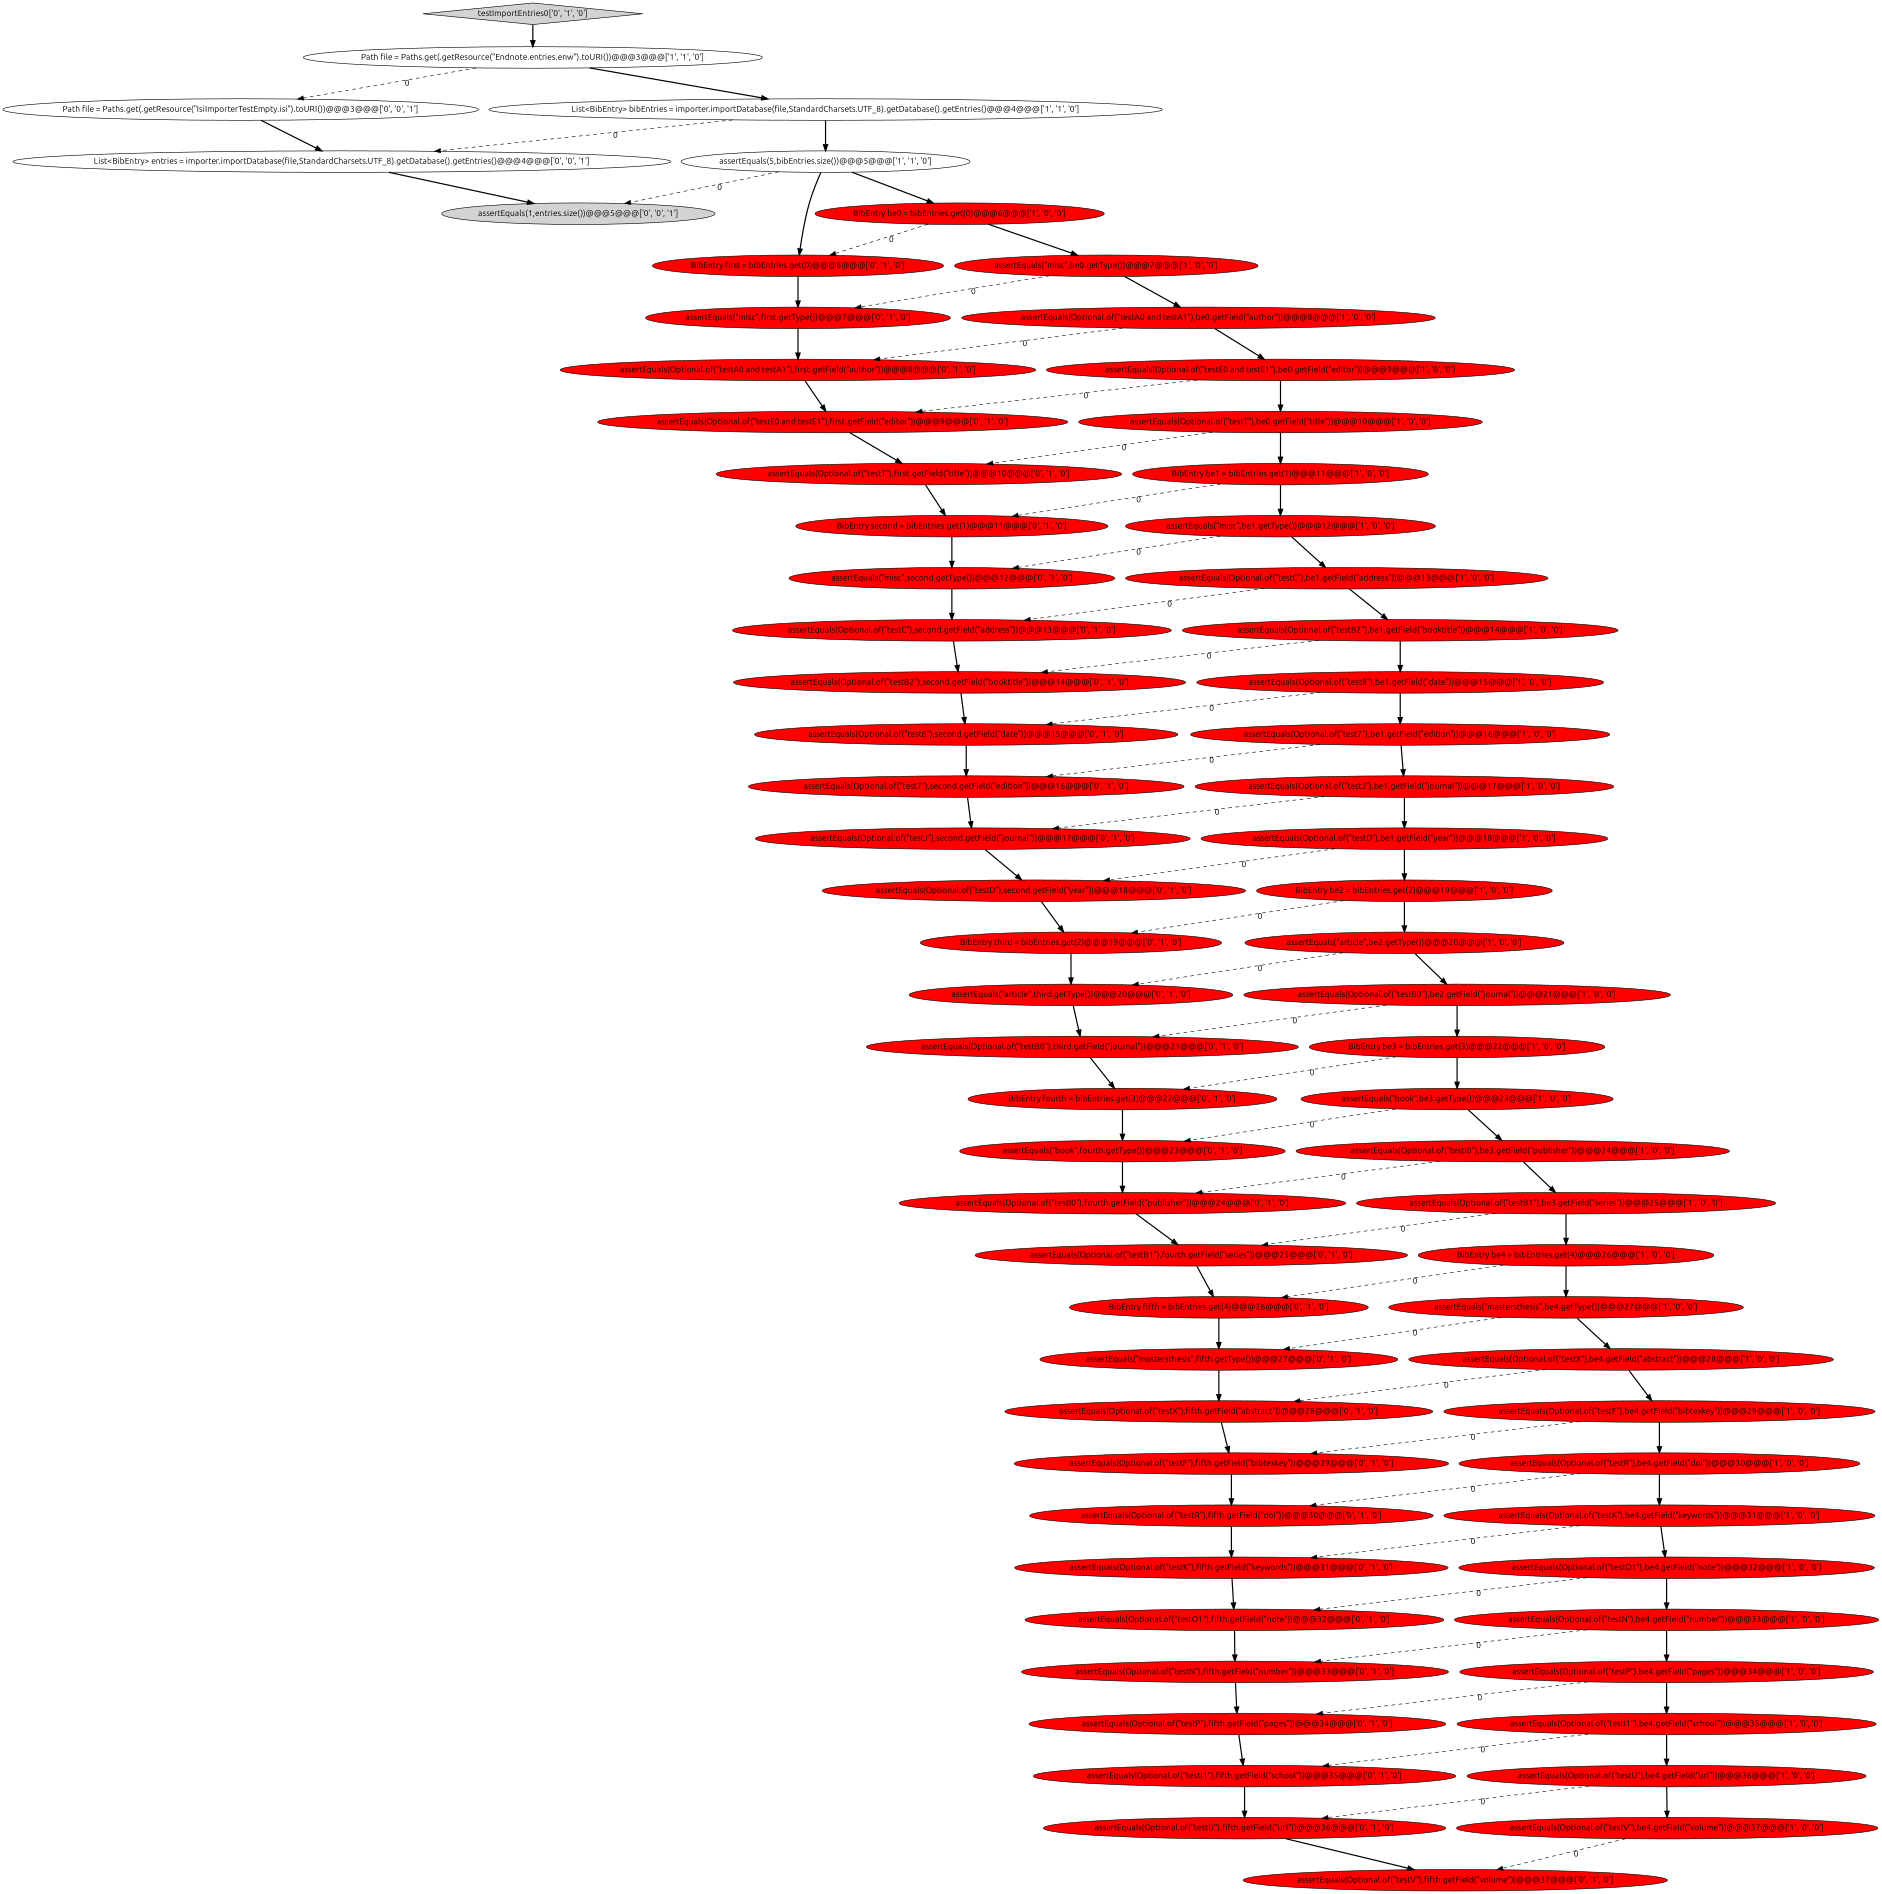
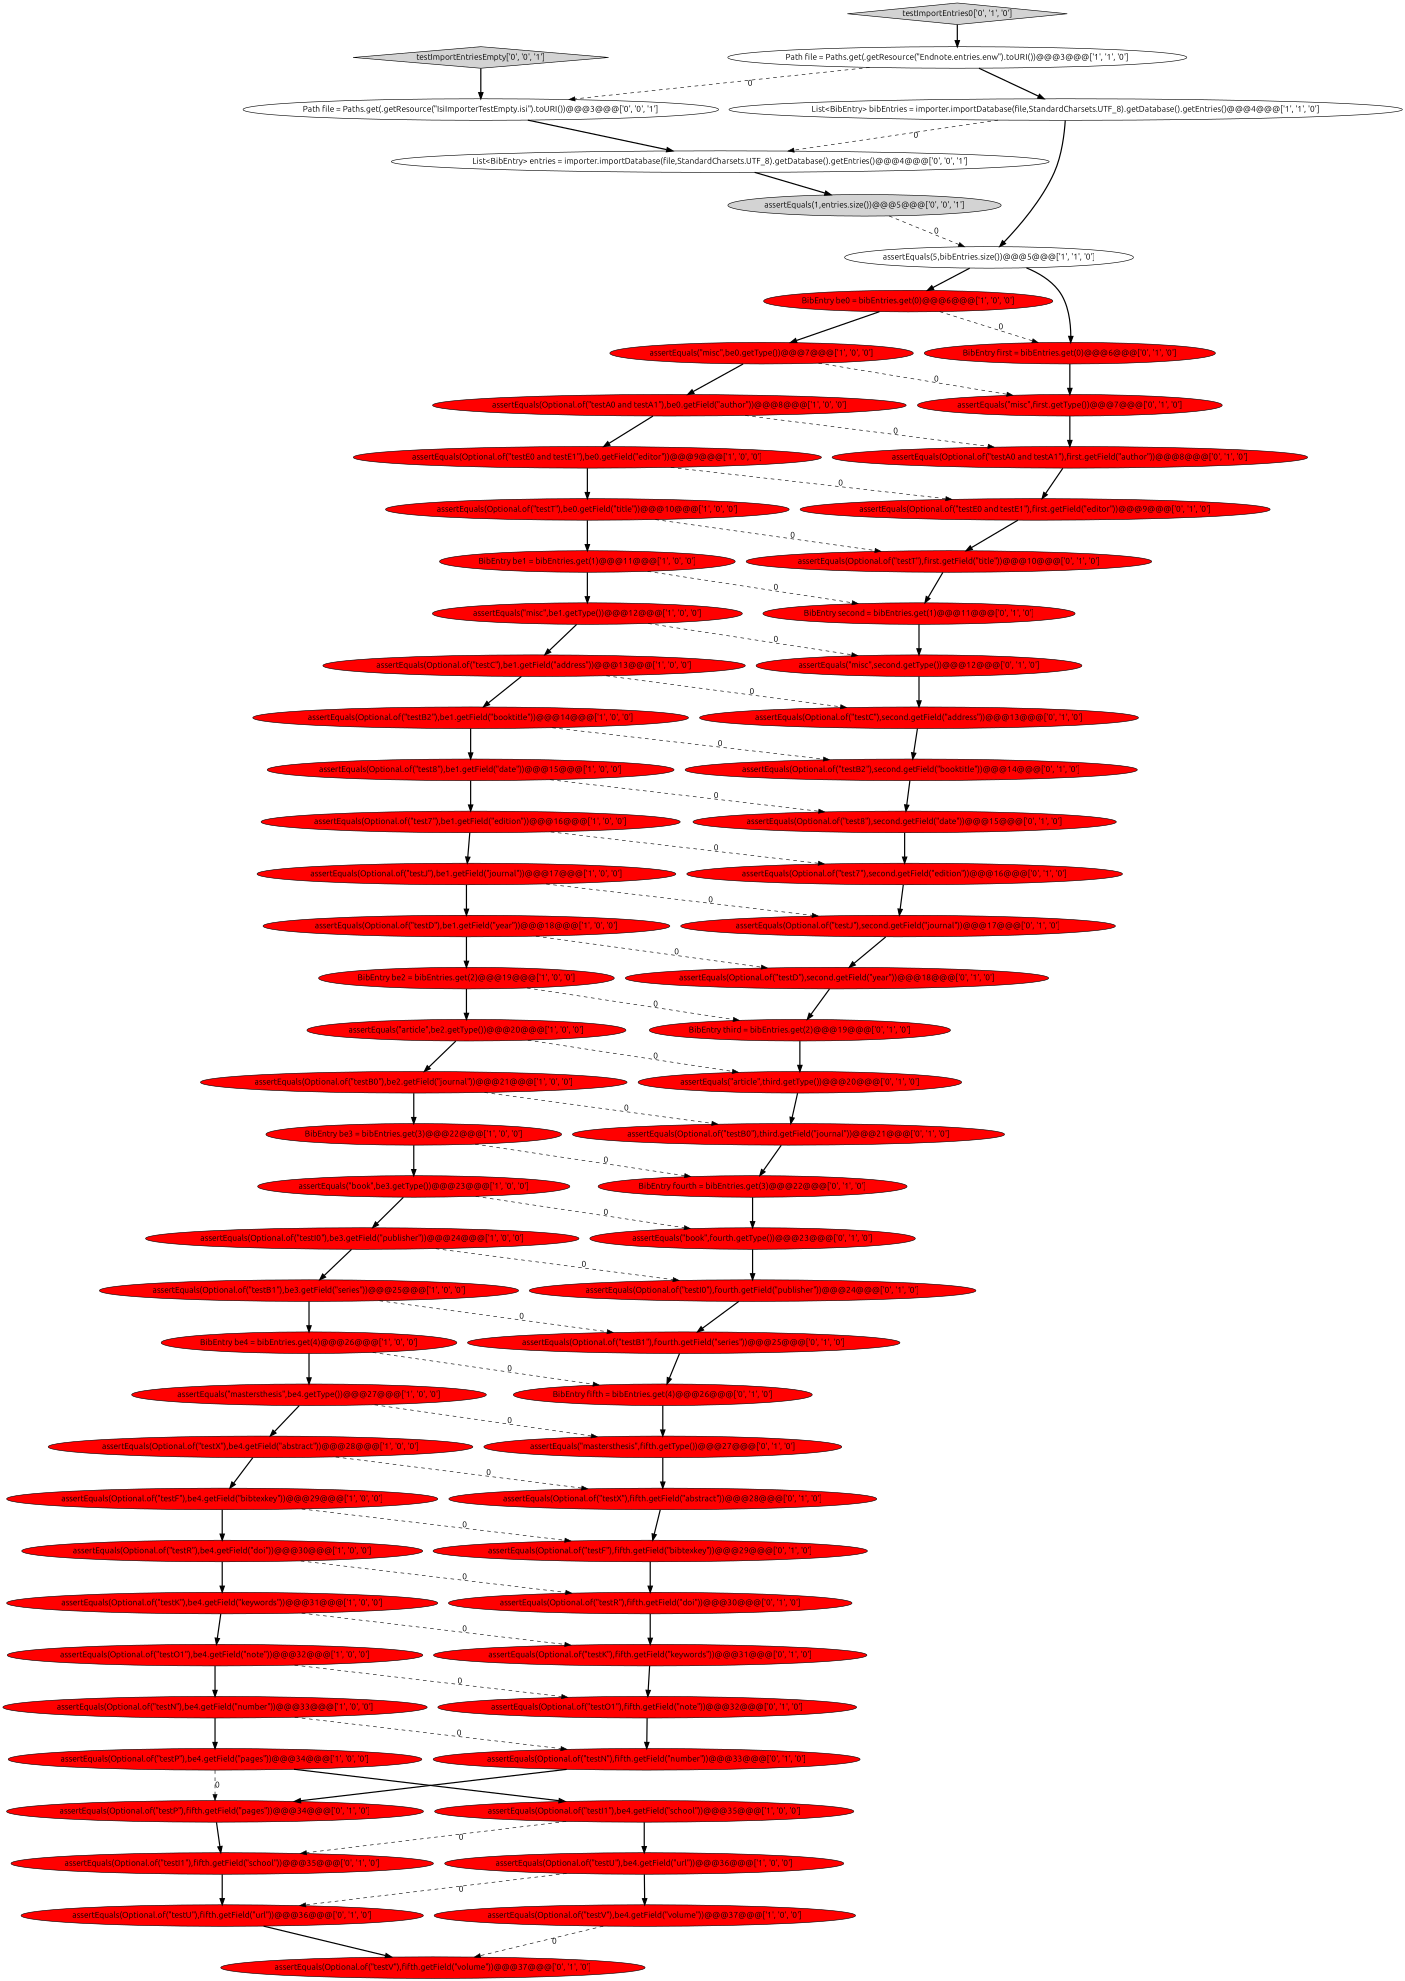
node "testImportEntriesEmpty['0', '0', '1']": added
edge "assertEquals(5,bibEntries.size())@@@5@@@['1', '1', '0']" -> "assertEquals(1,entries.size())@@@5@@@['0', '0', '1']": reversed
